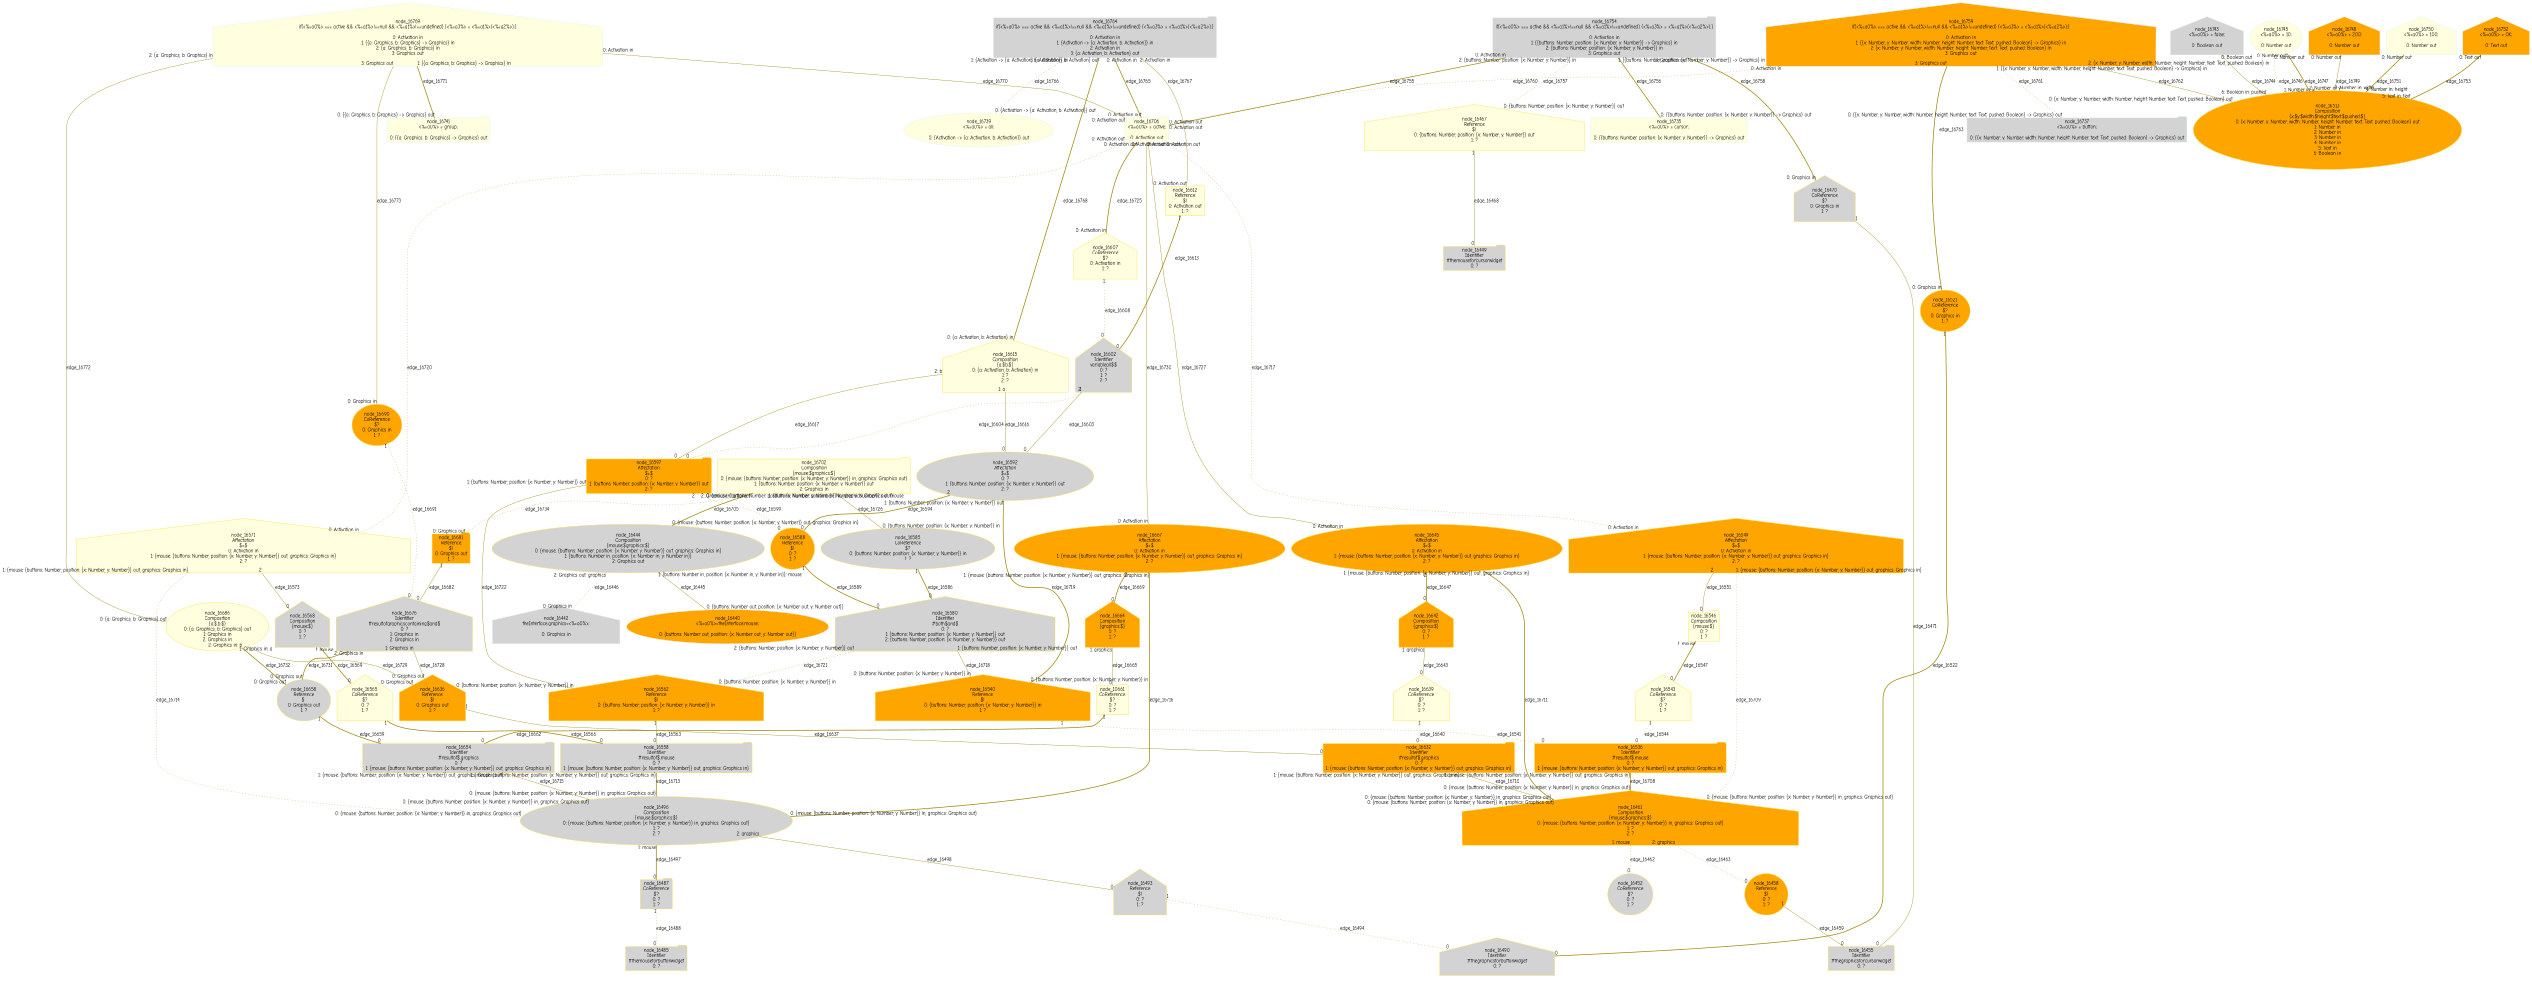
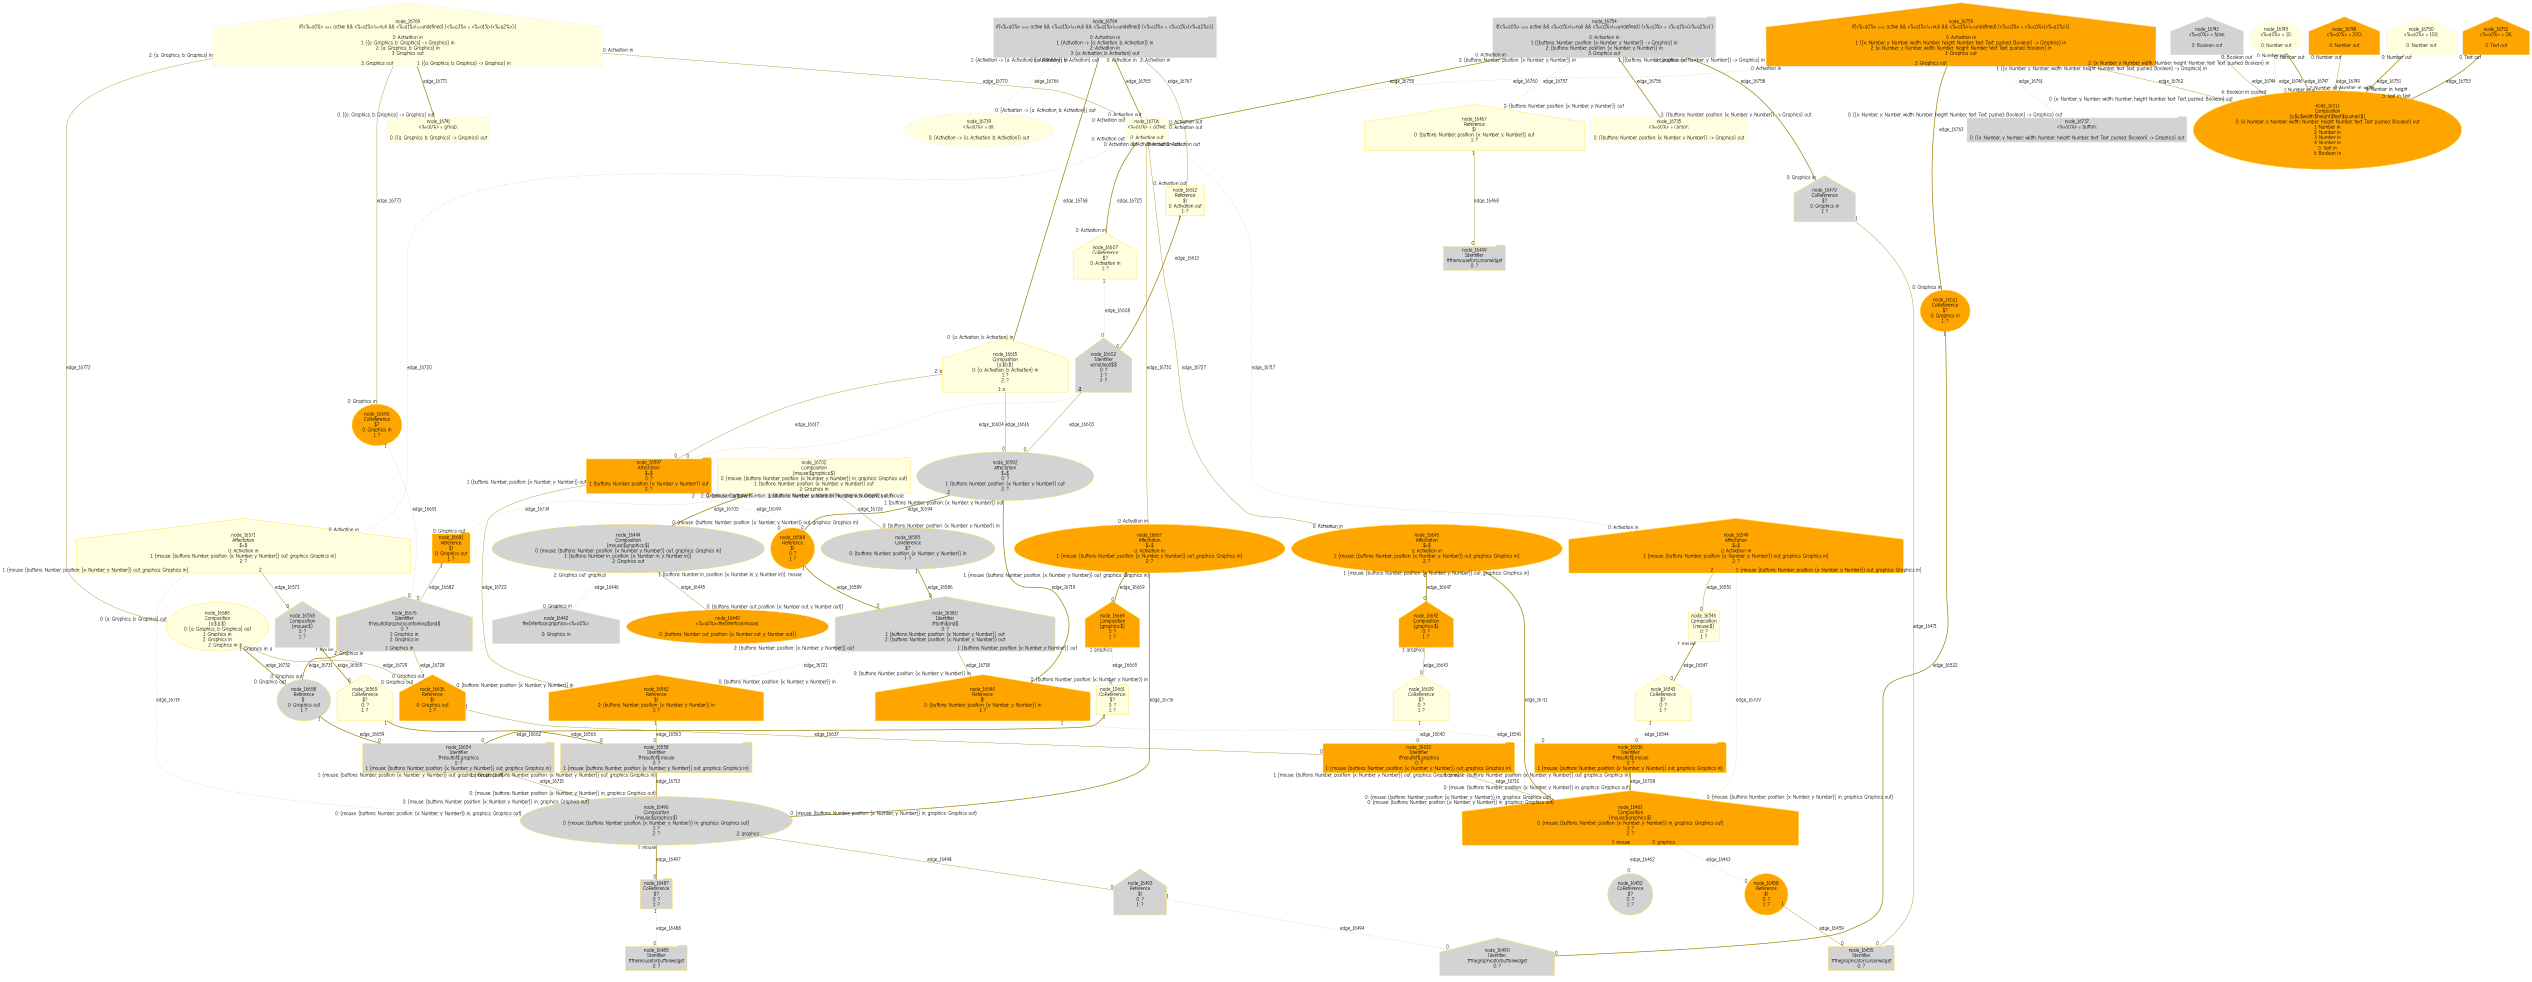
edge "node_16664 Composition {graphics:$} 0: ? 1: ?" -- "node_10661 CoReference $? 0: ? 1: ?": style solid -> dotted
